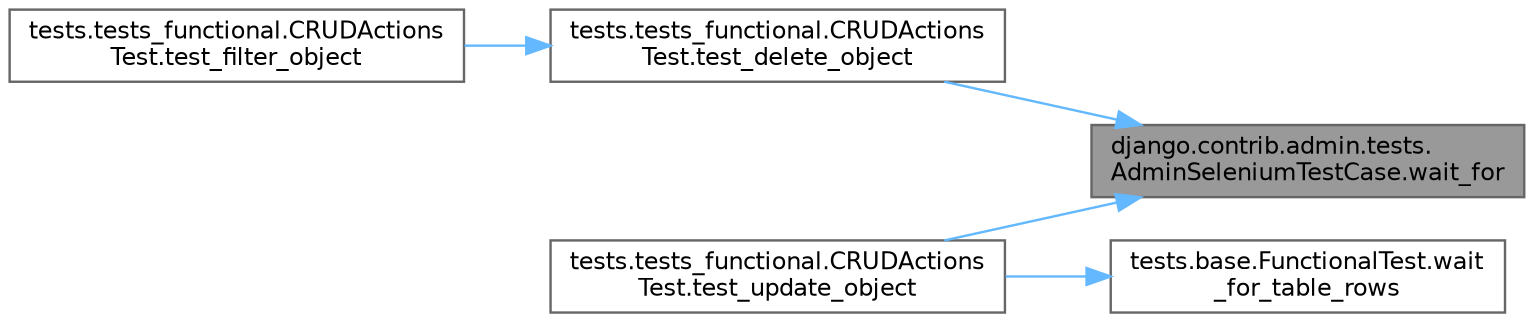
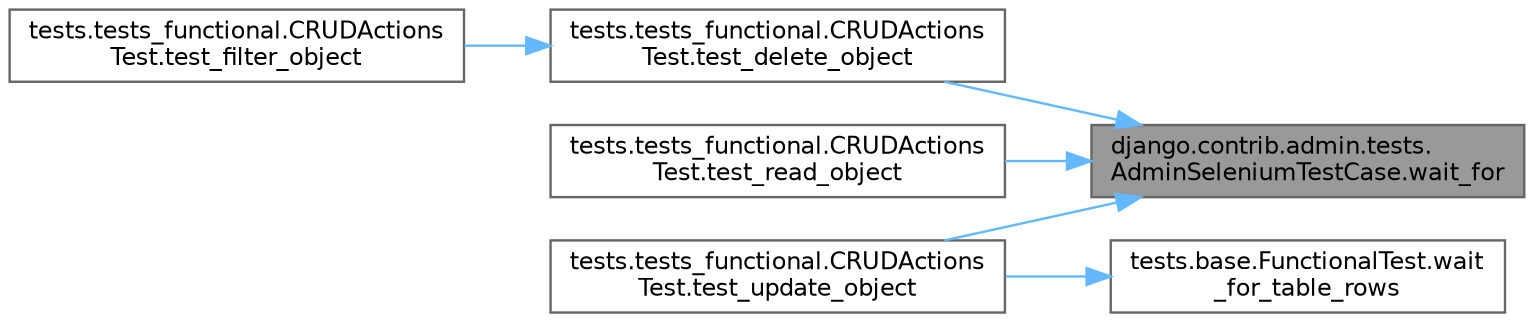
node "tests.tests_functional.CRUDActions Test.test_read_object": added
